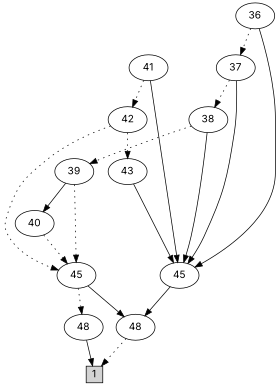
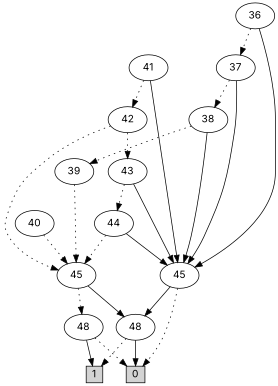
edge "39" -> "40": removed
node "44": added
node "0": added
